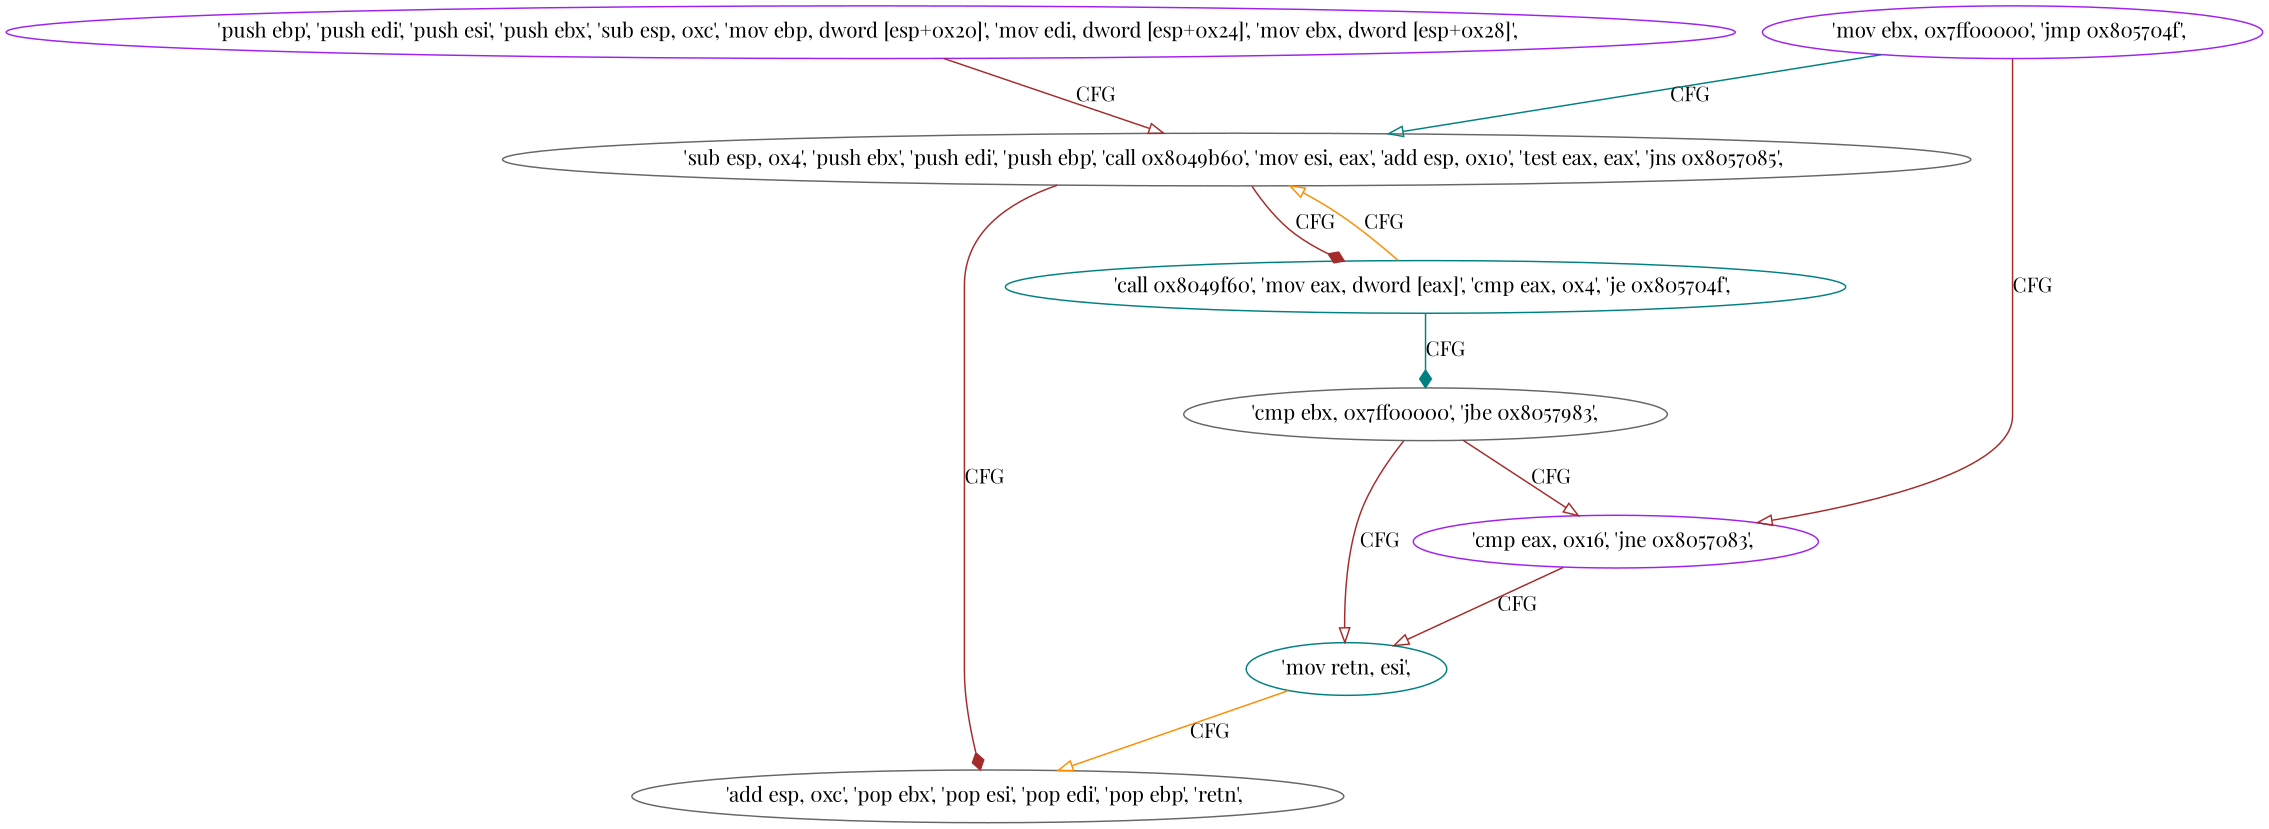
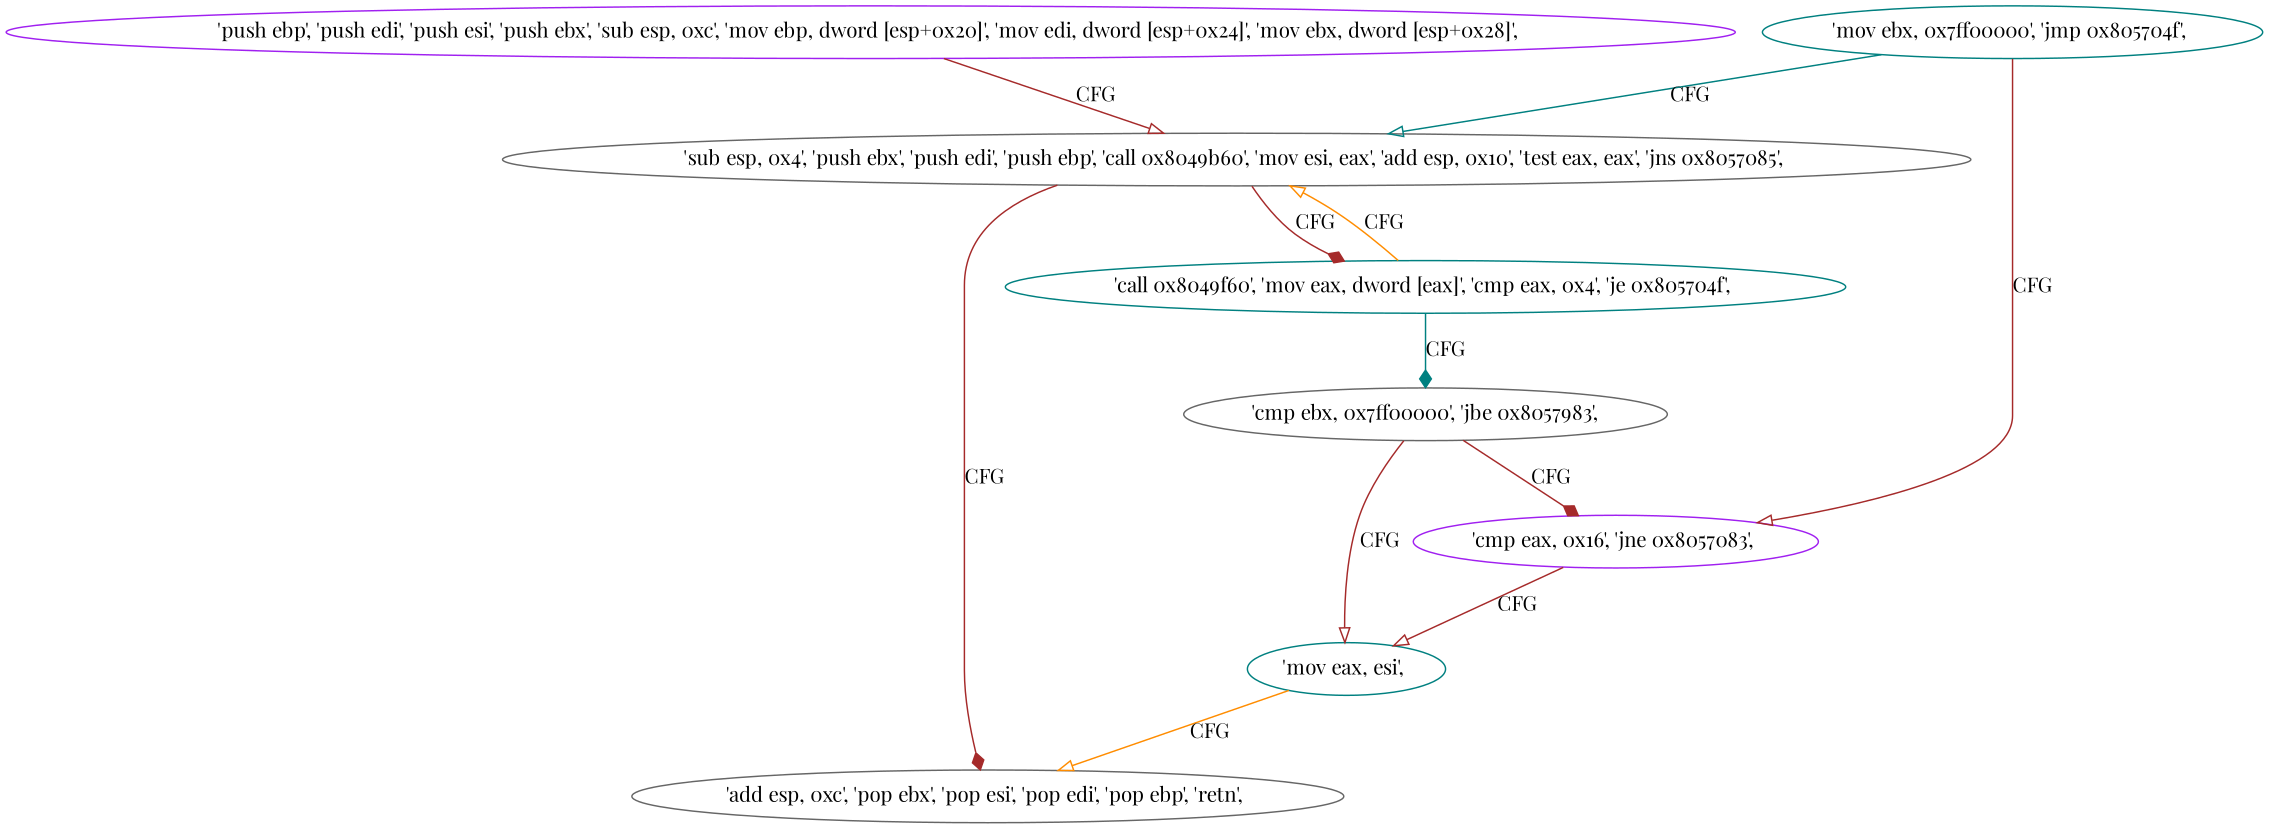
node "'mov ebx, 0x7ff00000', 'jmp 0x805704f',": color purple -> teal
edge "'cmp ebx, 0x7ff00000', 'jbe 0x8057983'," -> "'cmp eax, 0x16', 'jne 0x8057083',": arrowhead onormal -> diamond
node "'mov retn, esi',": label "'mov retn, esi'," -> "'mov eax, esi',"
